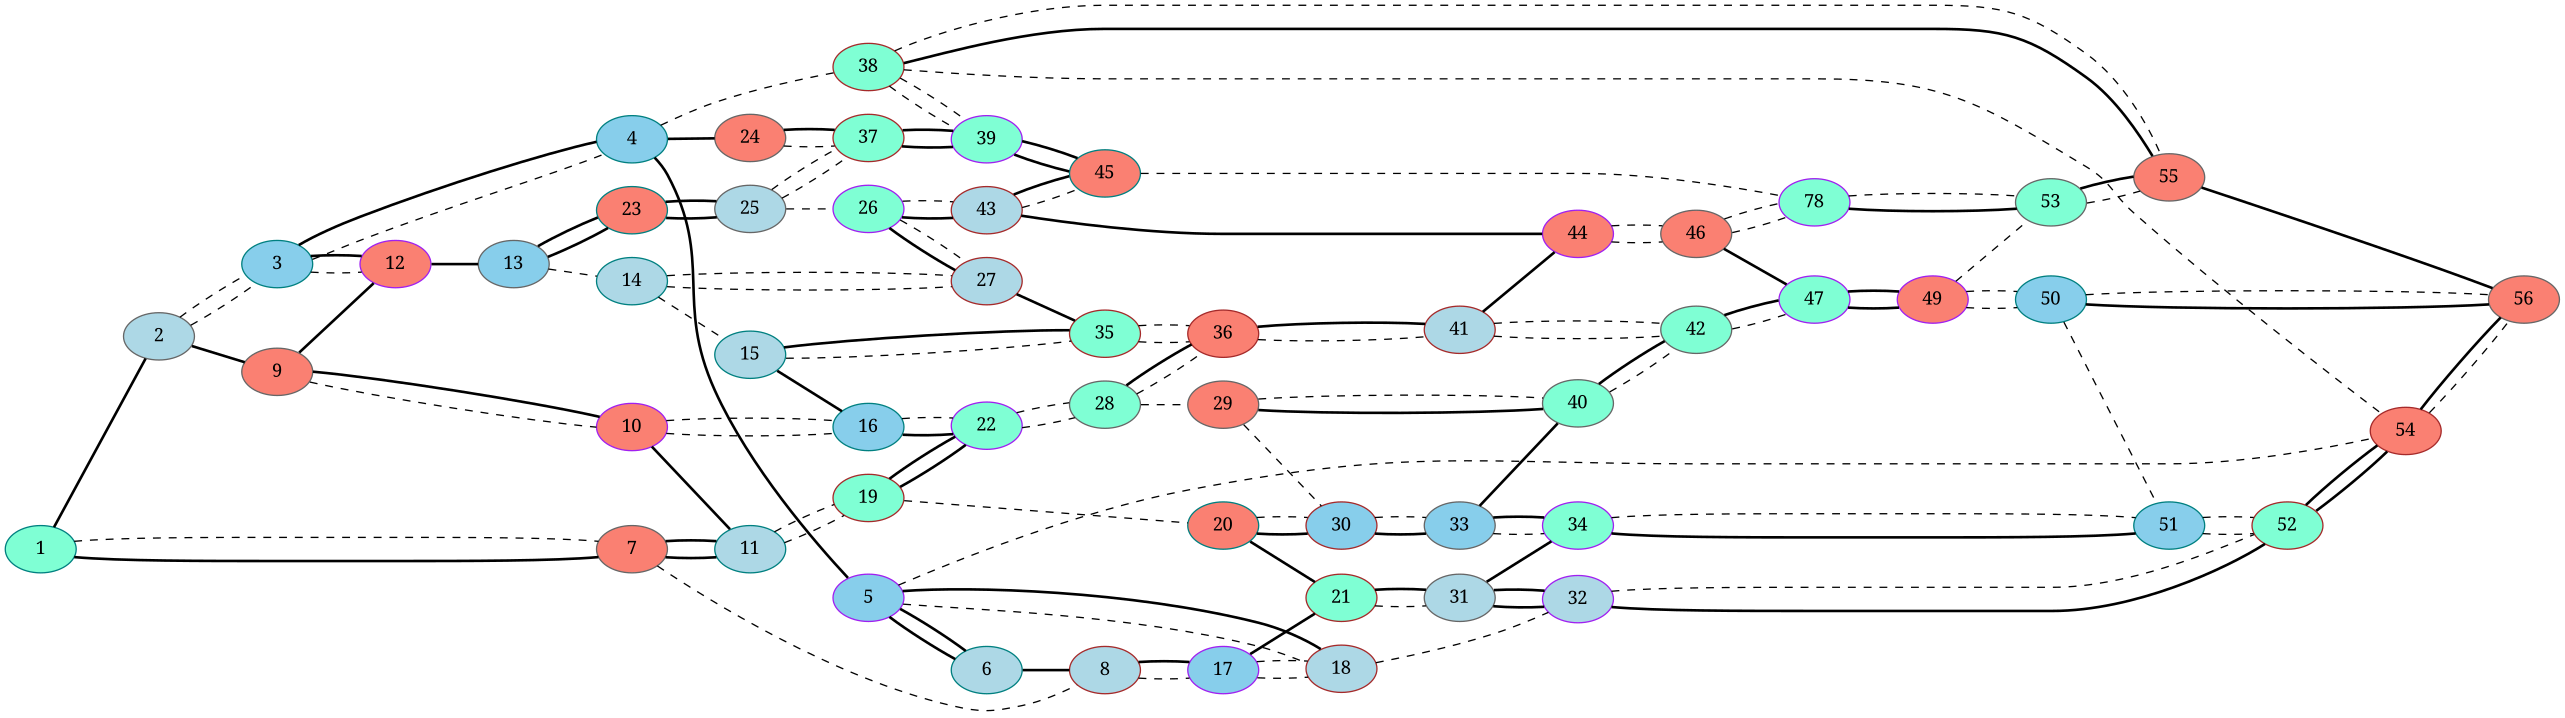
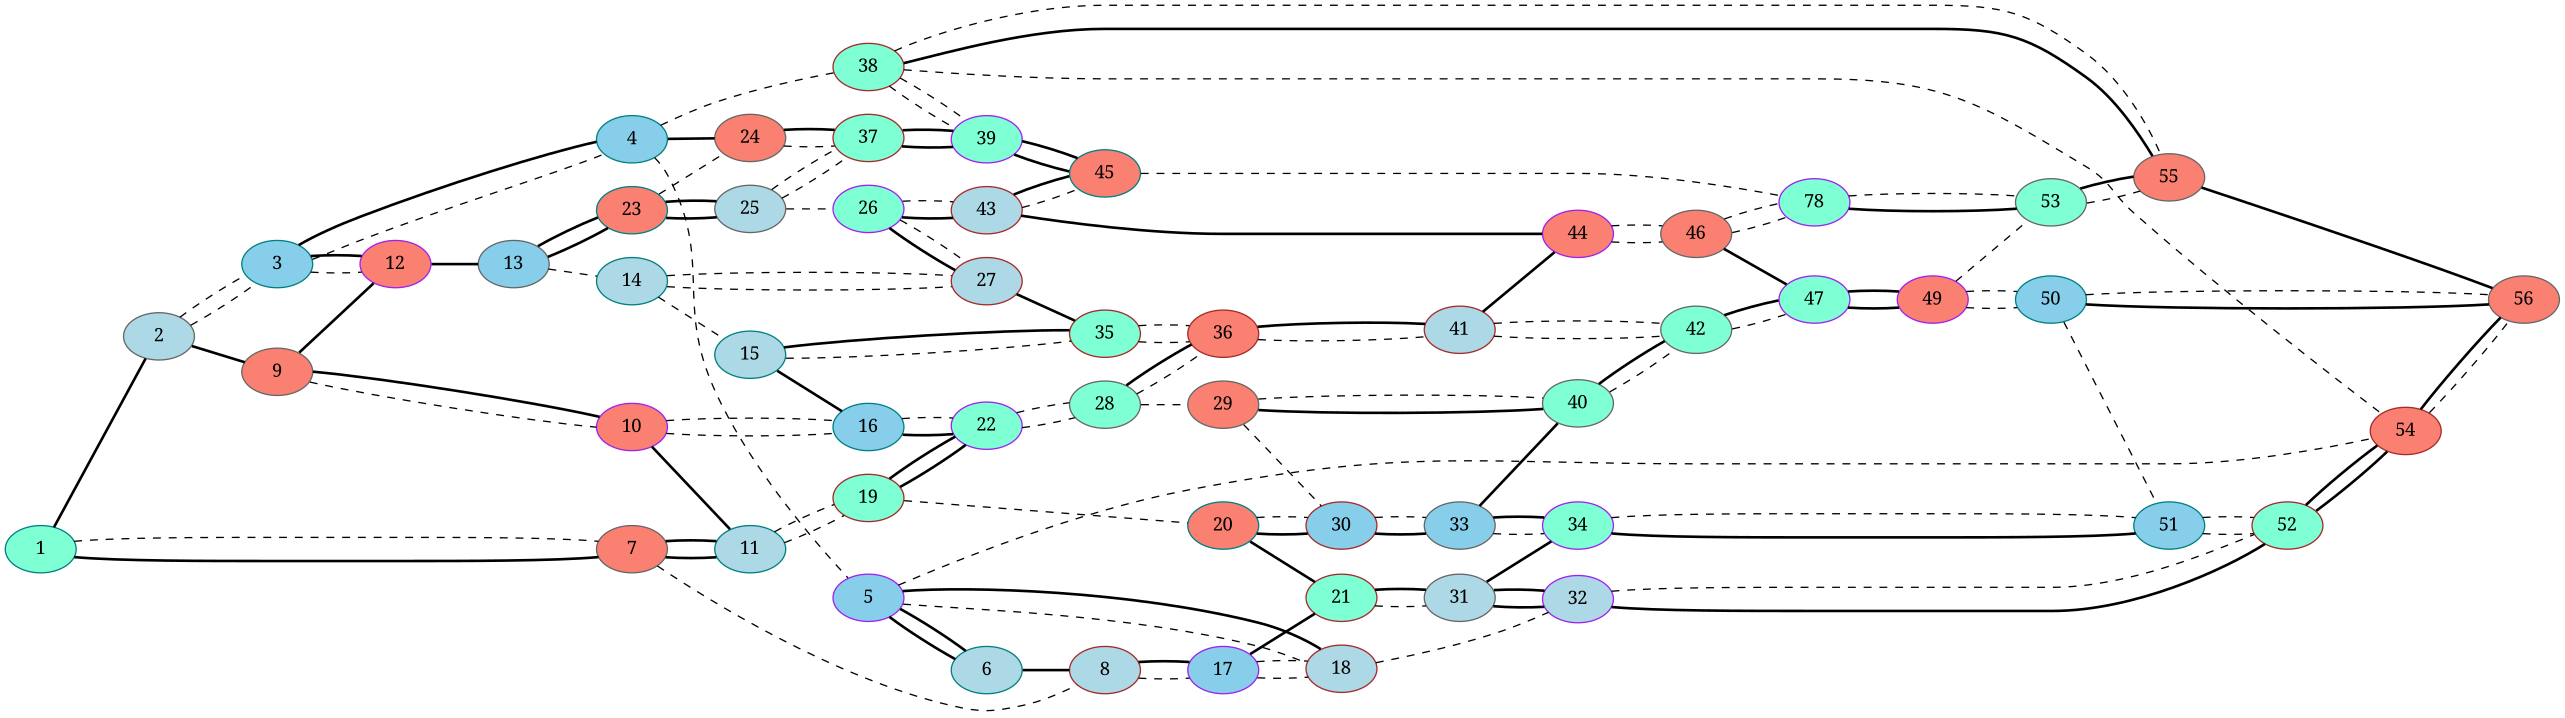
edge "24" -- "23": added
edge "4" -- "5": style bold -> dashed
